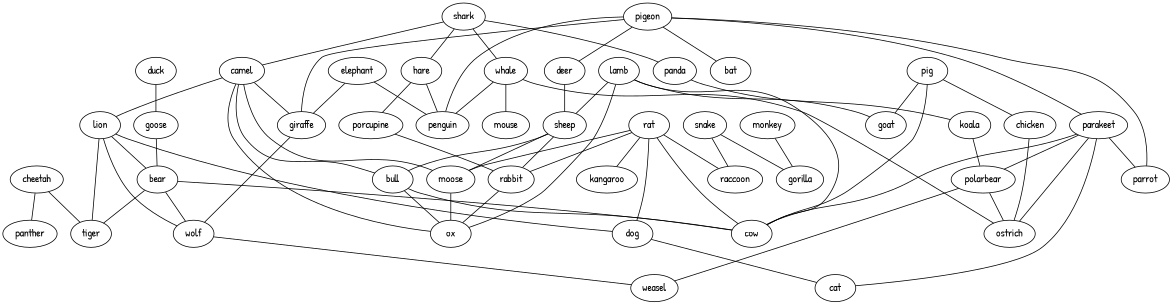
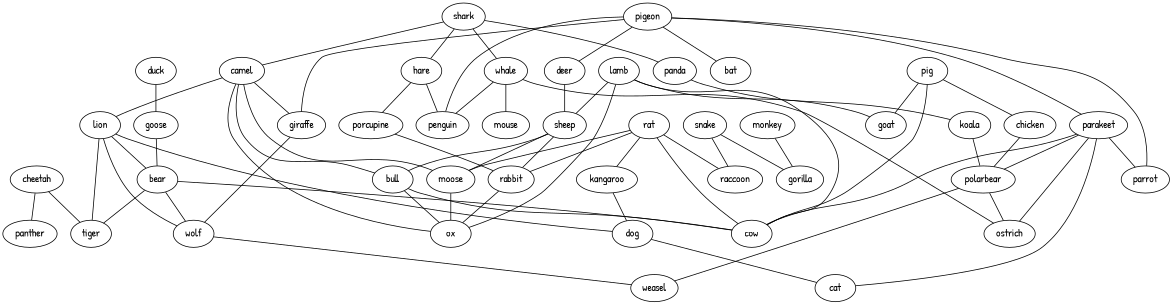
node "elephant": removed
edge "rat" -- "dog": now "kangaroo" -- "dog"
edge "chicken" -- "ostrich": now "chicken" -- "polarbear"
